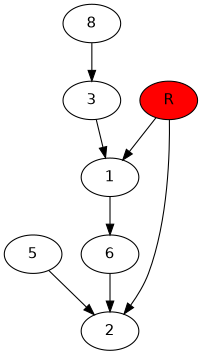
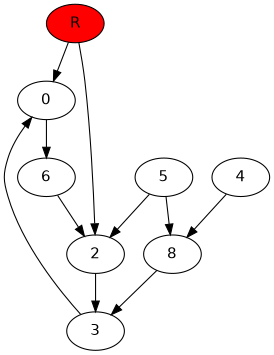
node "1": label "1" -> "0"
node "4": added
edge "5" -> "8": added
edge "2" -> "3": added
